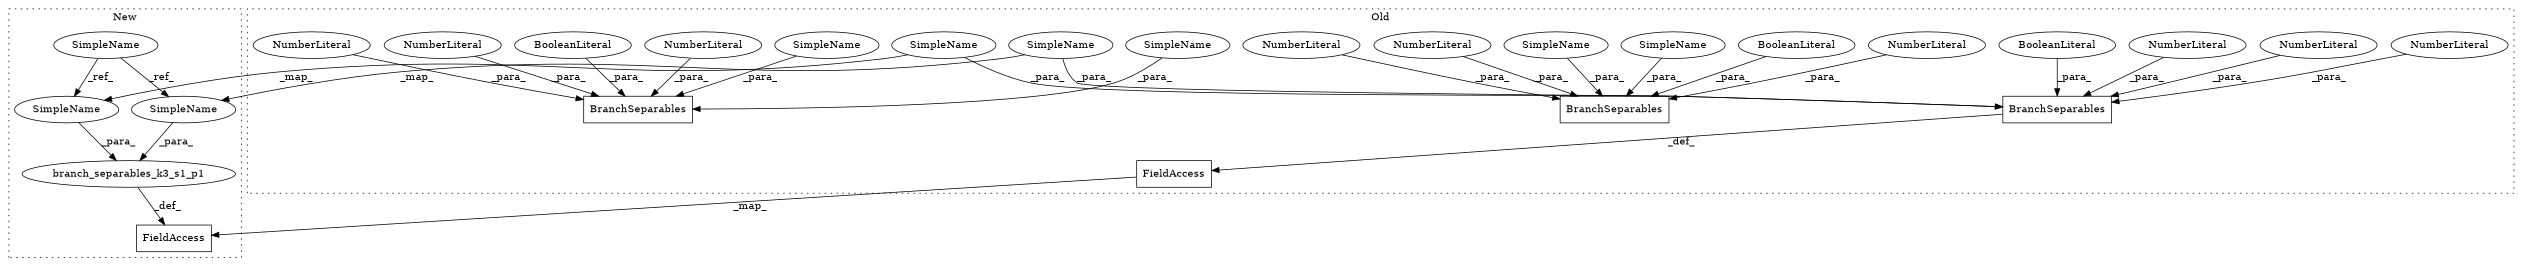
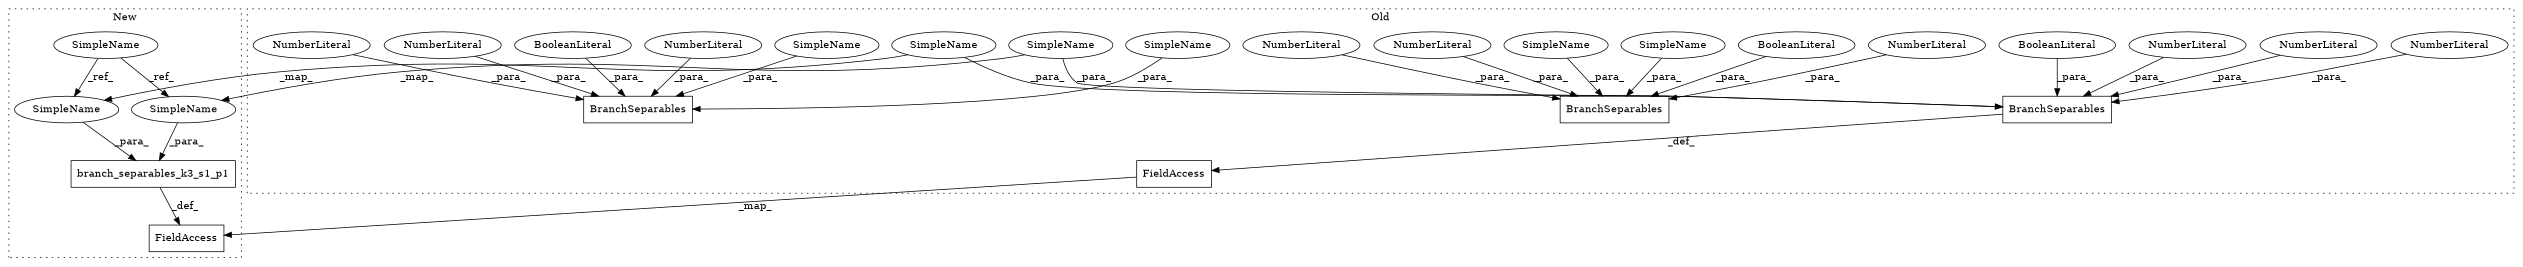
node "branch_separables_k3_s1_p1": shape ellipse -> box
